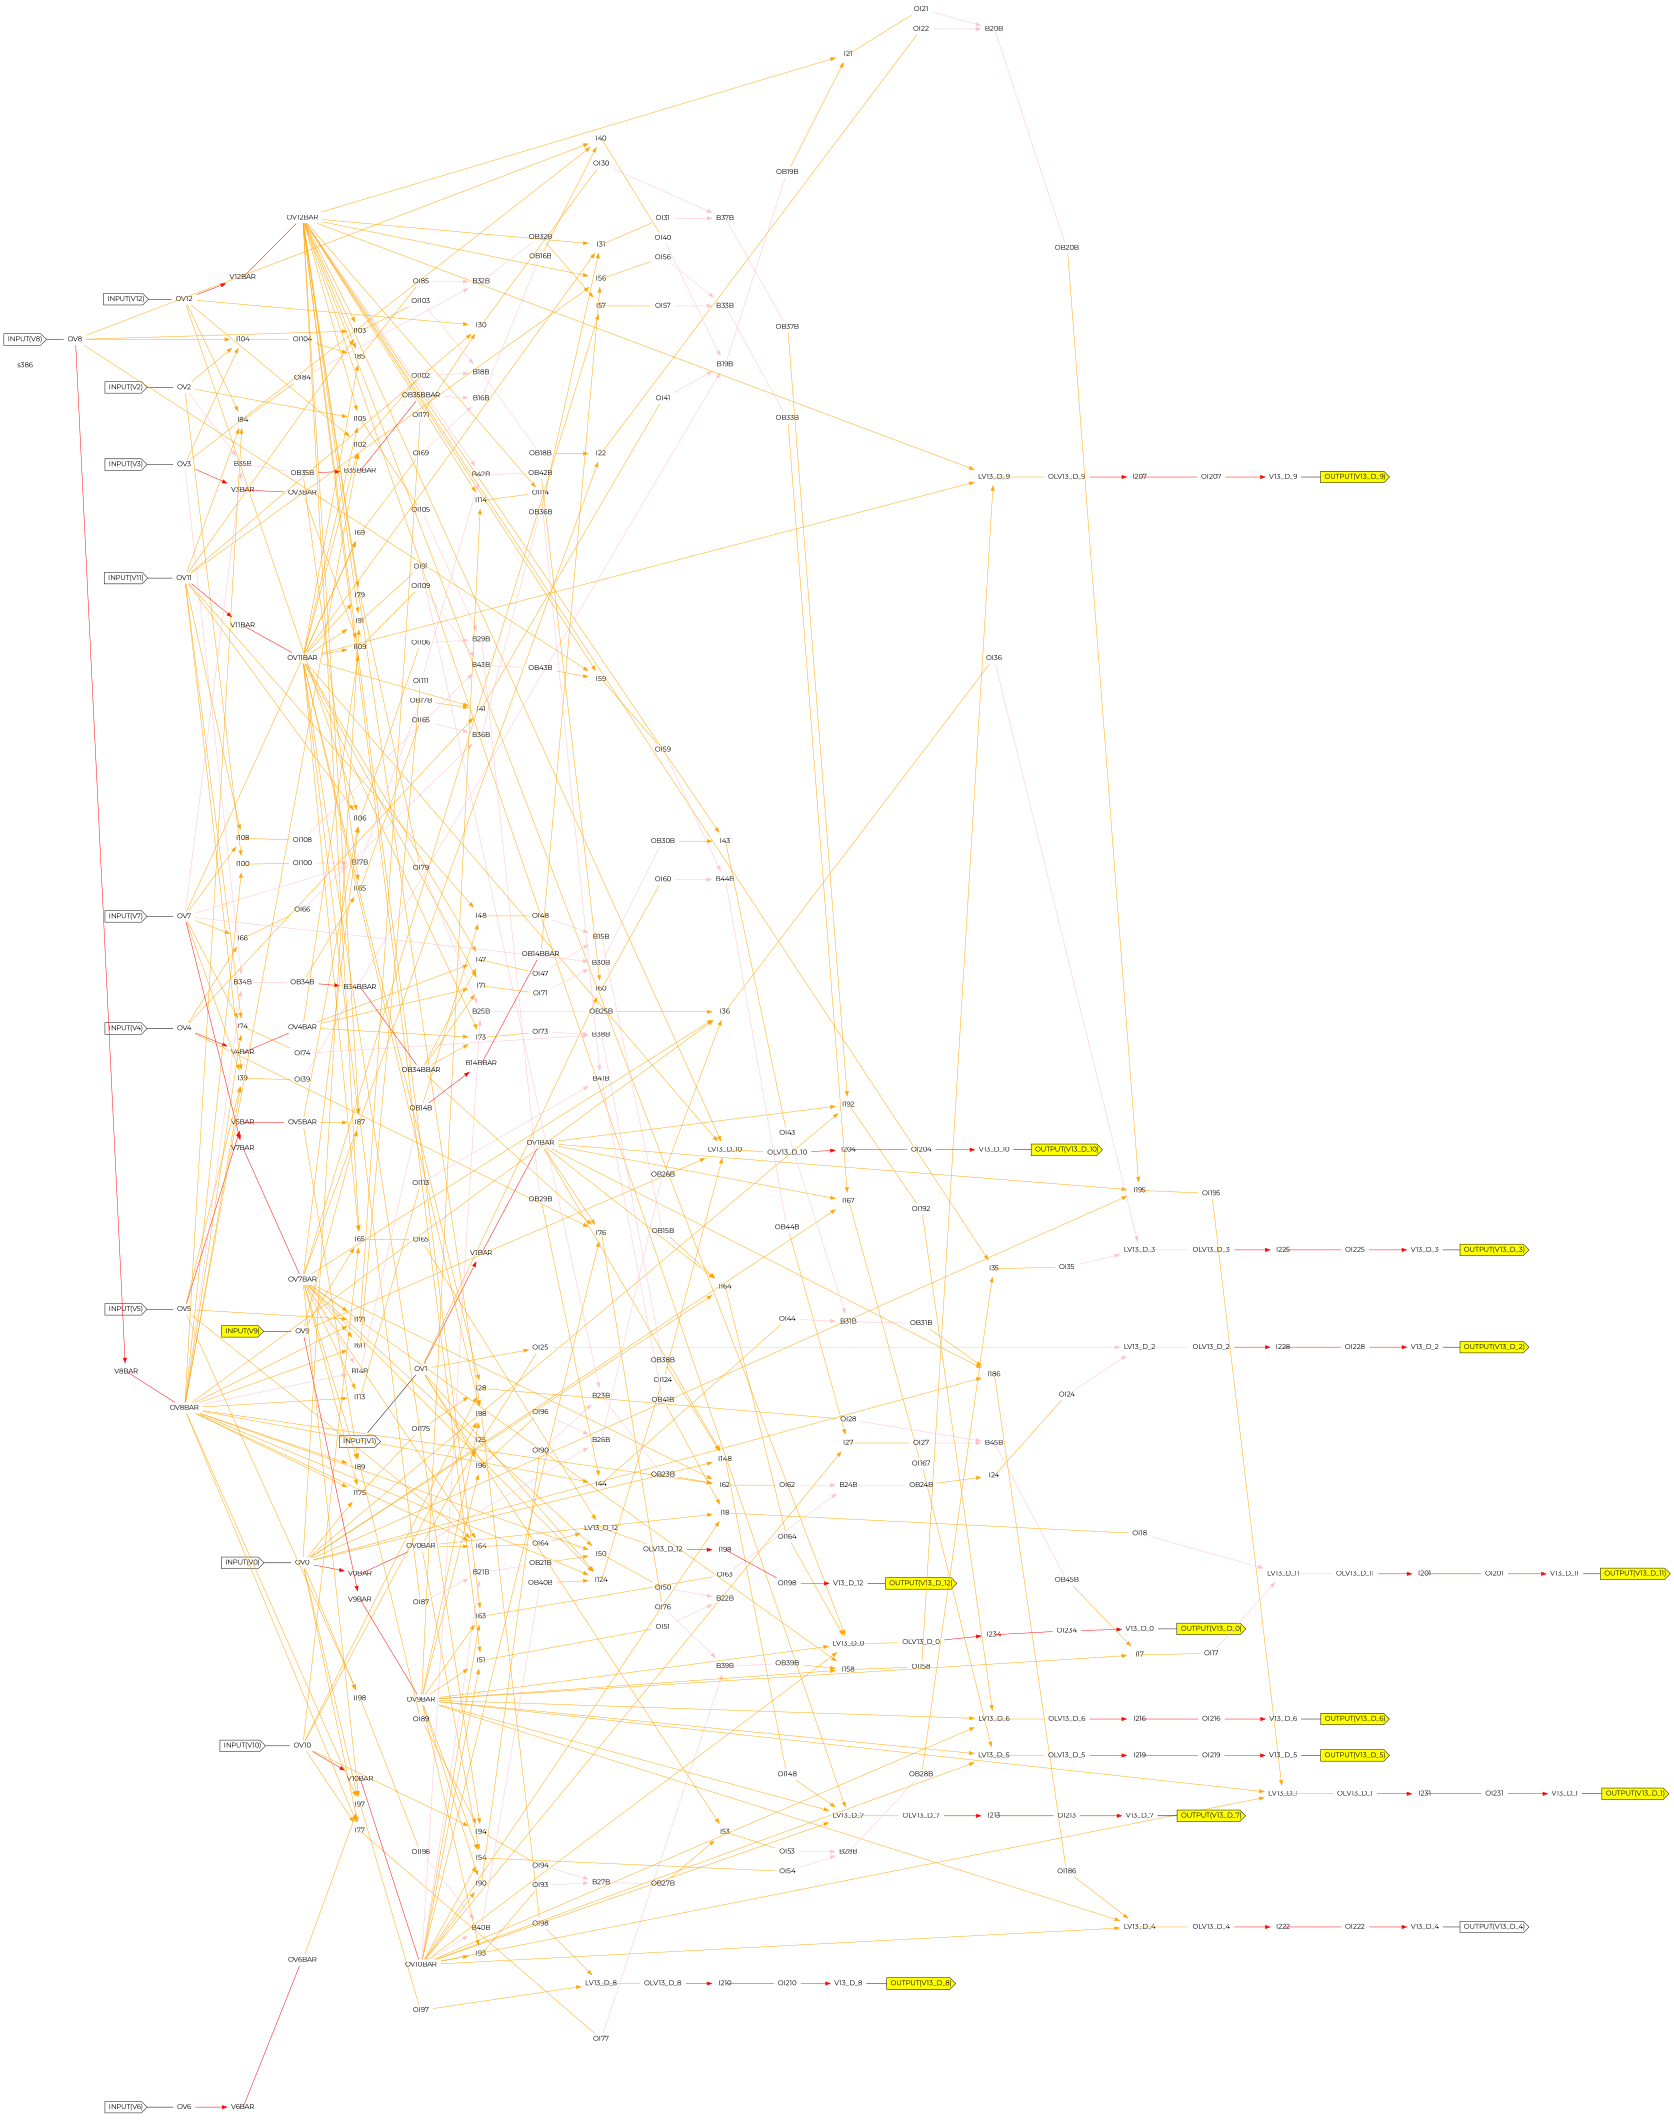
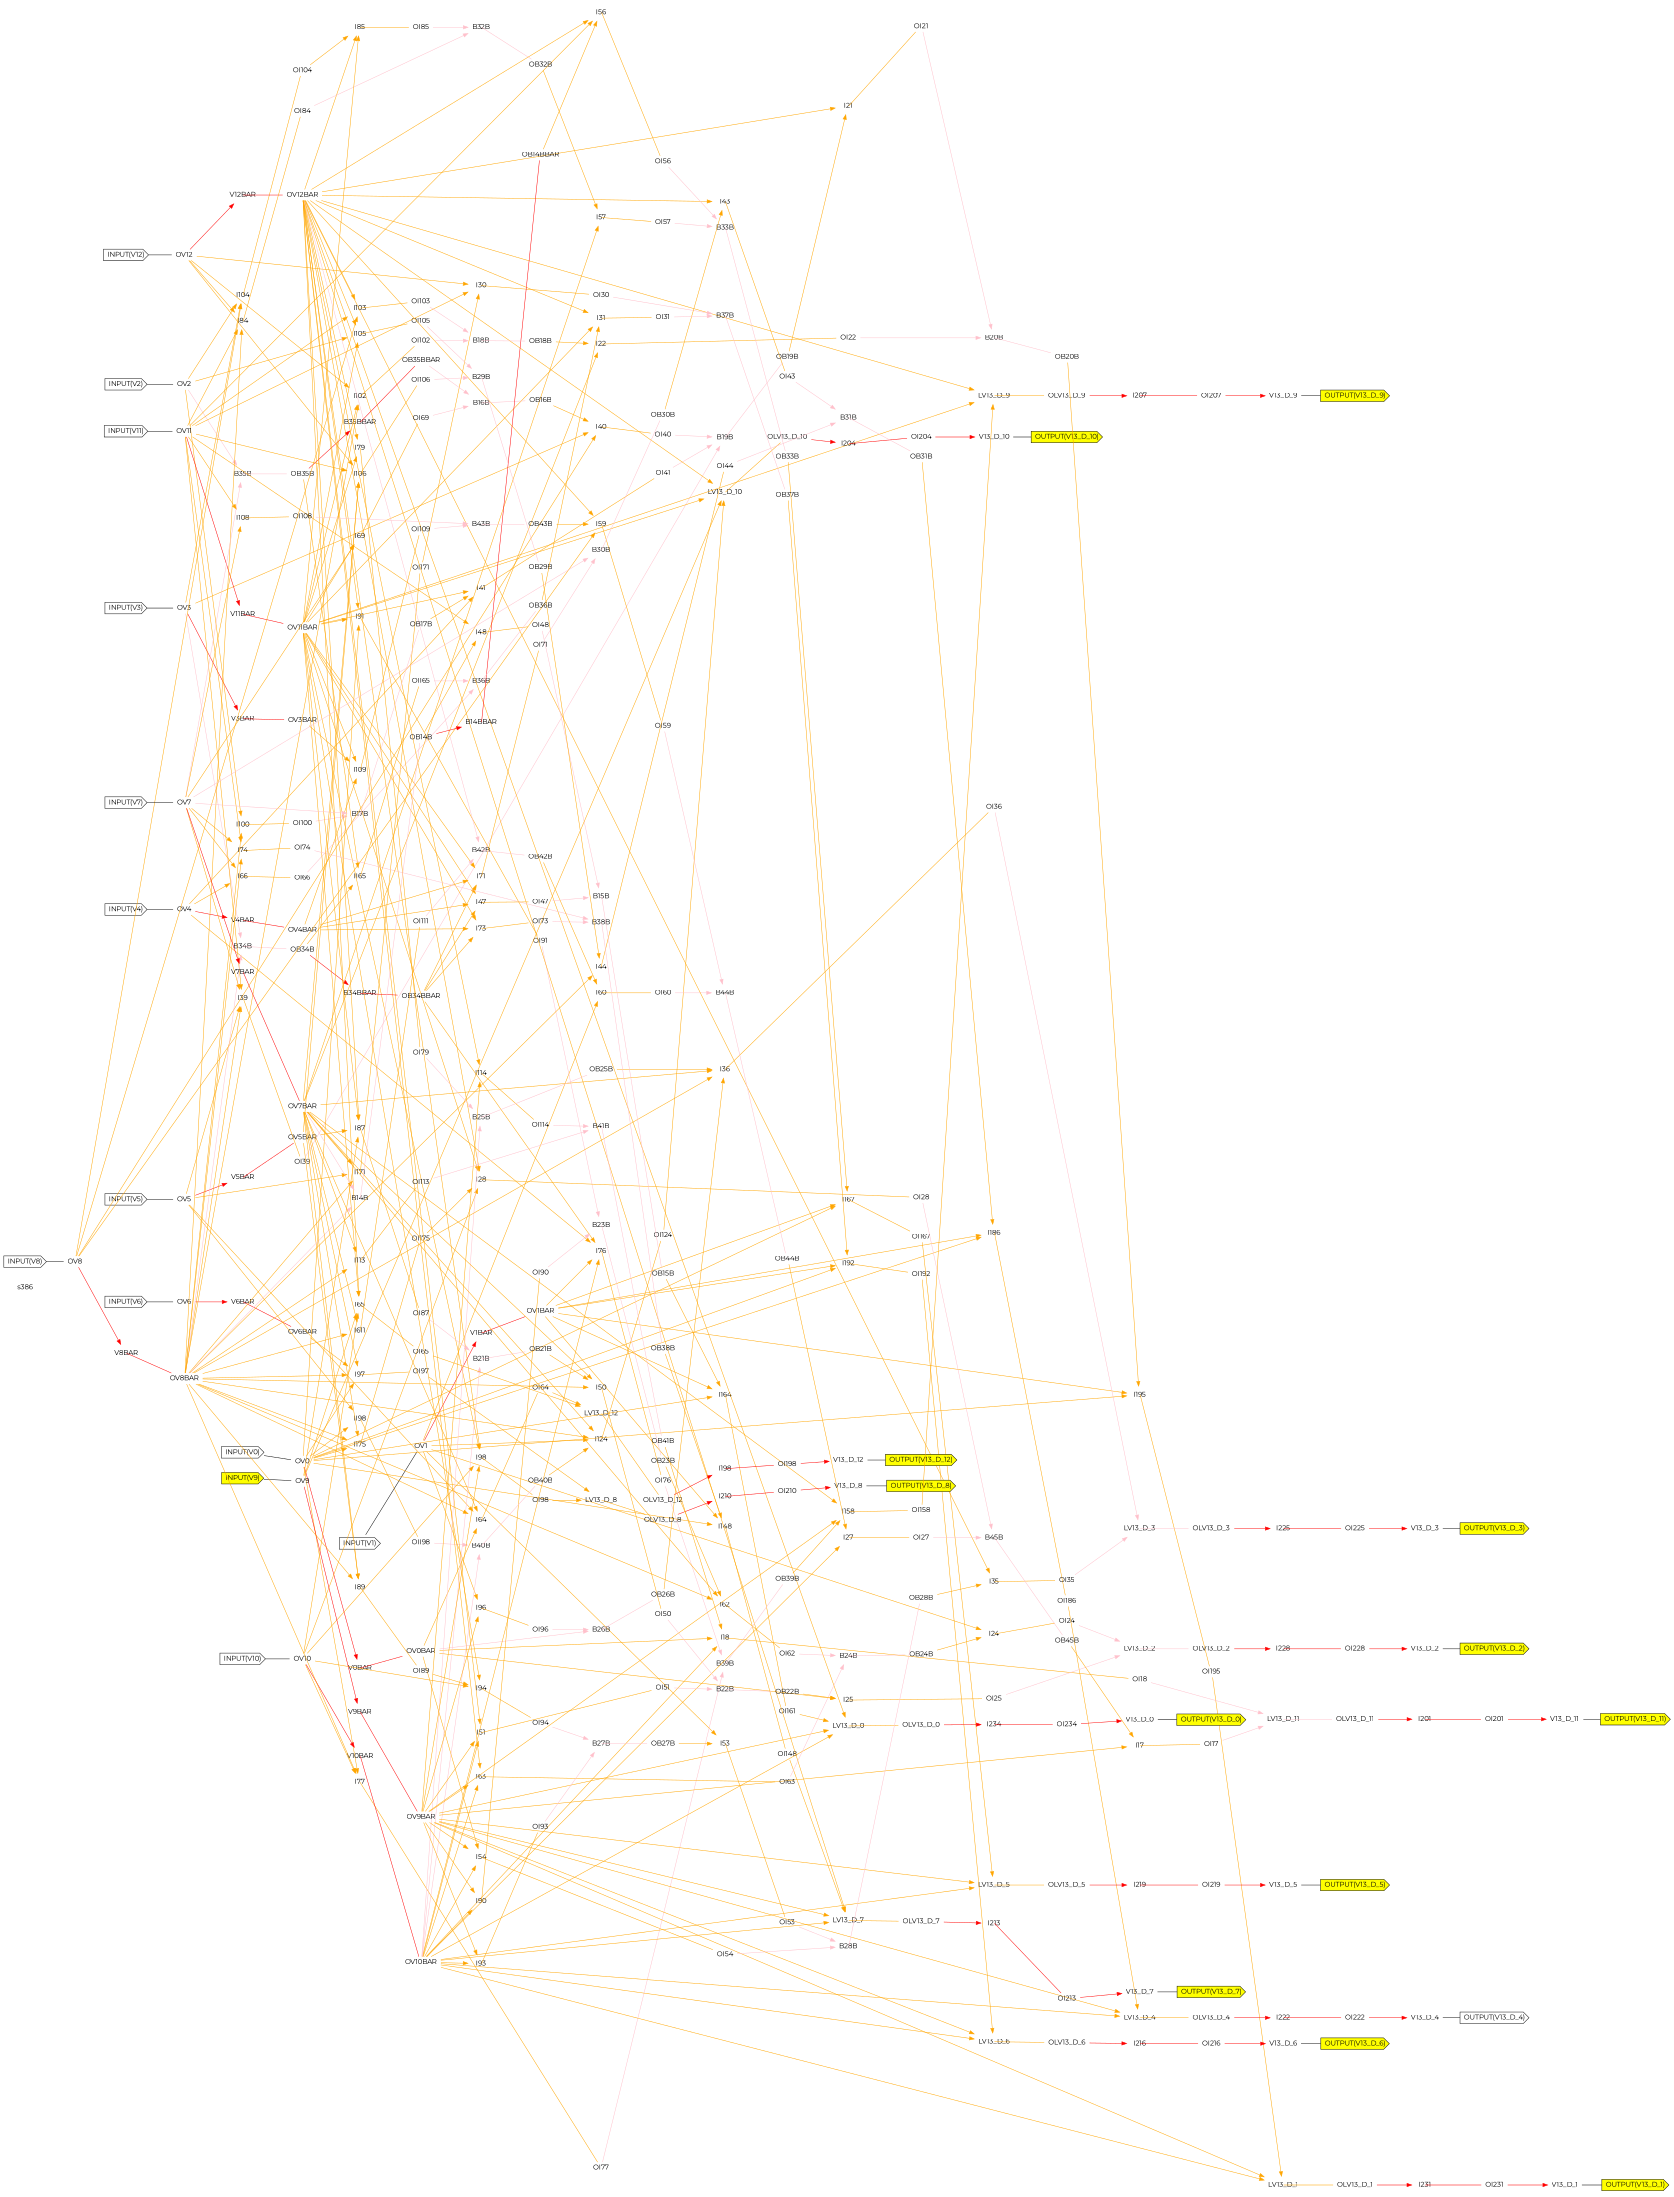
edge "OV12BAR" -> "OI114": now "OV12BAR" -> "I28"
edge "OV1" -> "OI25": now "OV1" -> "I24"
node "OI164": label "OI164" -> "OI161"
node "OB22B": added
